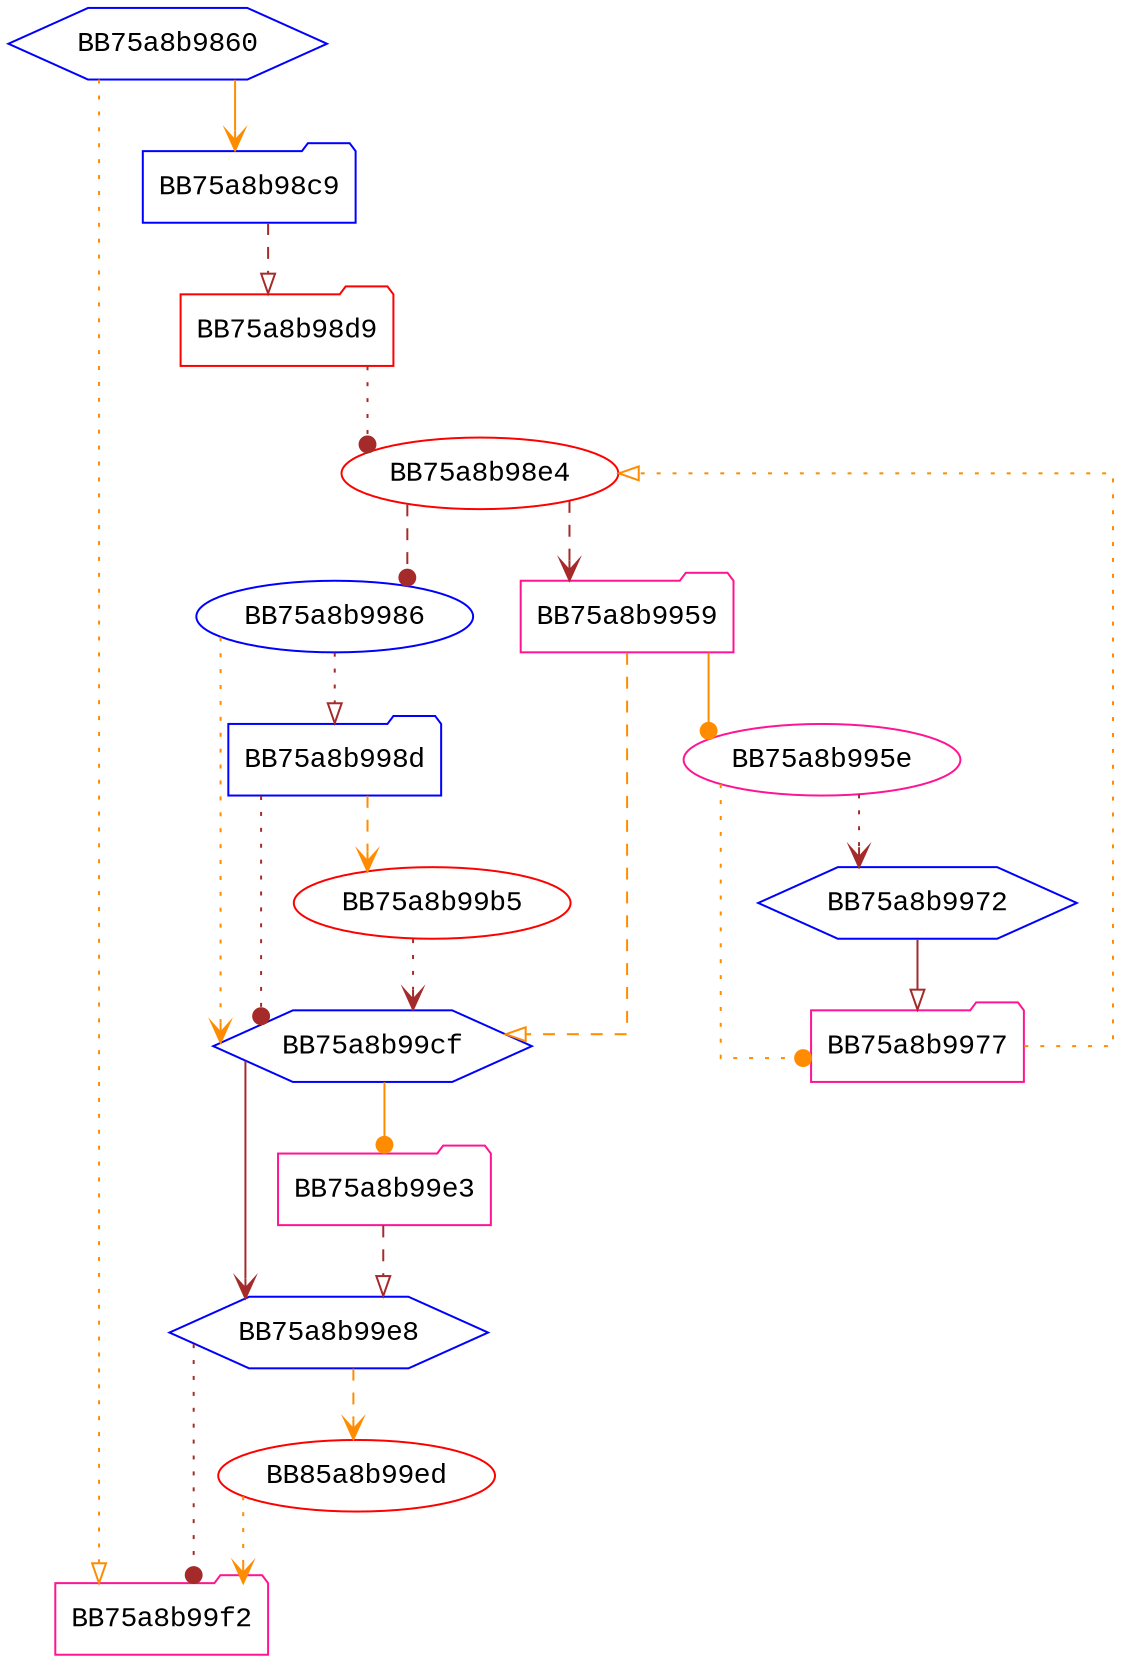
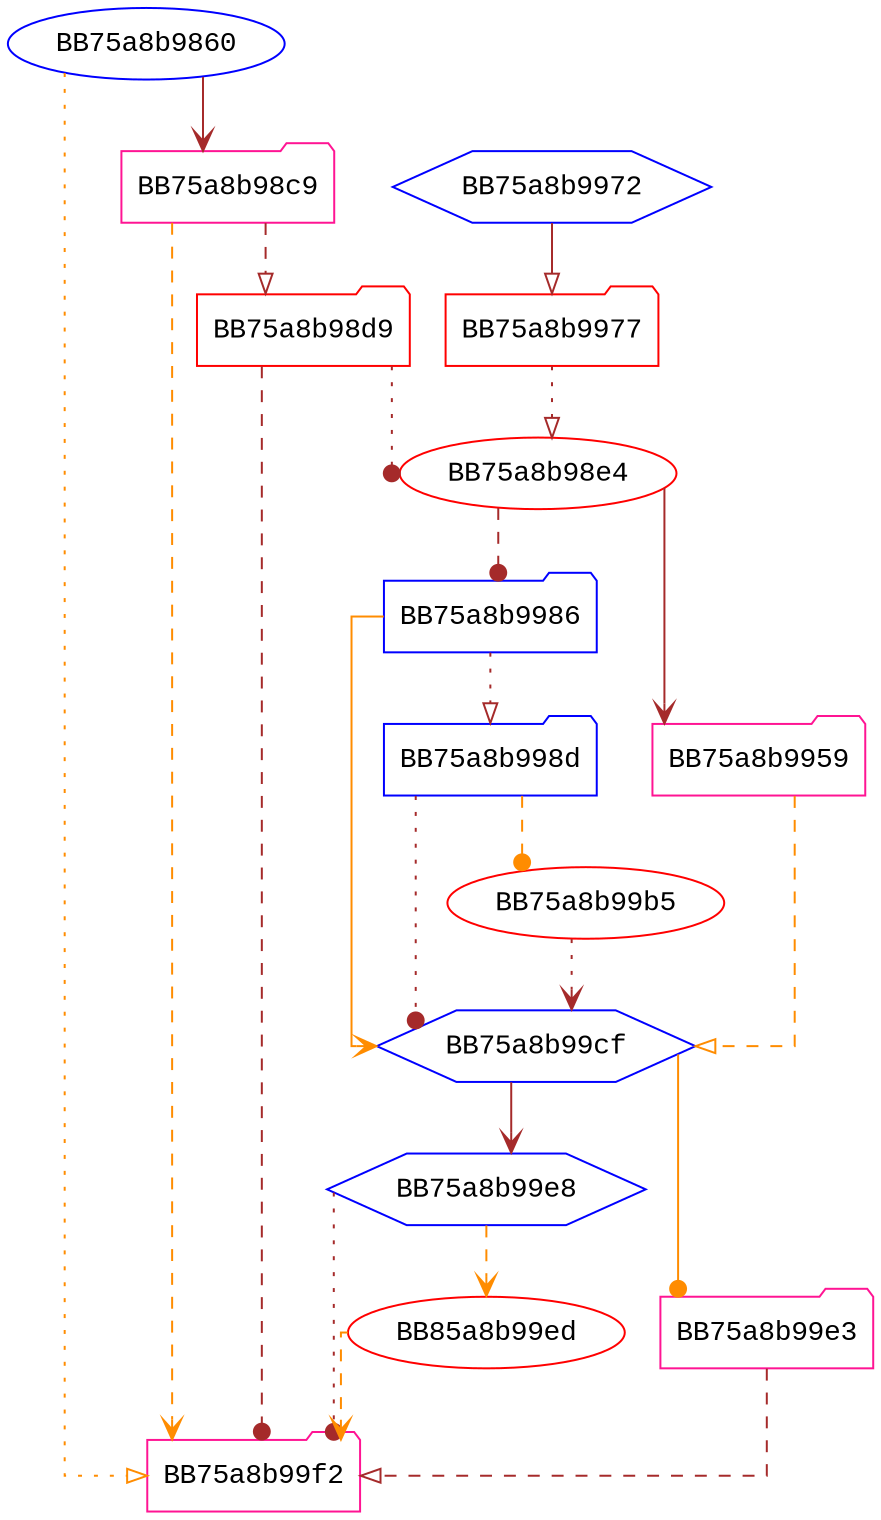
node "BB75a8b9860": shape hexagon -> ellipse
edge "BB75a8b9860" -> "BB75a8b98c9": color darkorange -> brown
node "BB75a8b98c9": color blue -> deeppink
edge "BB75a8b98e4" -> "BB75a8b9959": style dashed -> solid
edge "BB75a8b9977" -> "BB75a8b98e4": color darkorange -> brown
node "BB75a8b9986": shape ellipse -> folder
node "BB75a8b995e": removed
edge "BB75a8b98c9" -> "BB75a8b99f2": added
edge "BB75a8b998d" -> "BB75a8b99b5": arrowhead vee -> dot
edge "BB75a8b9986" -> "BB75a8b99cf": style dotted -> solid
edge "BB75a8b98d9" -> "BB75a8b99f2": added
node "BB75a8b9977": color deeppink -> red
edge "BB75a8b99e3" -> "BB75a8b99e8": now "BB75a8b99e3" -> "BB75a8b99f2"
edge "BB85a8b99ed" -> "BB75a8b99f2": style dotted -> dashed
